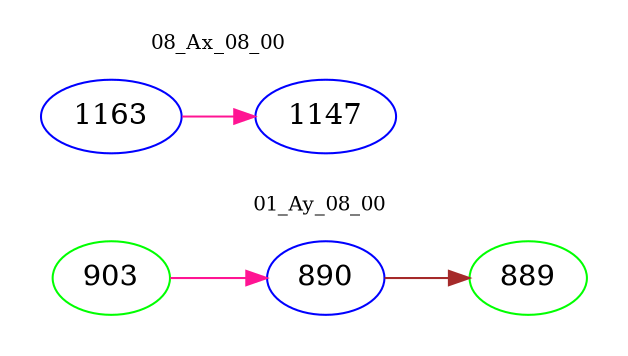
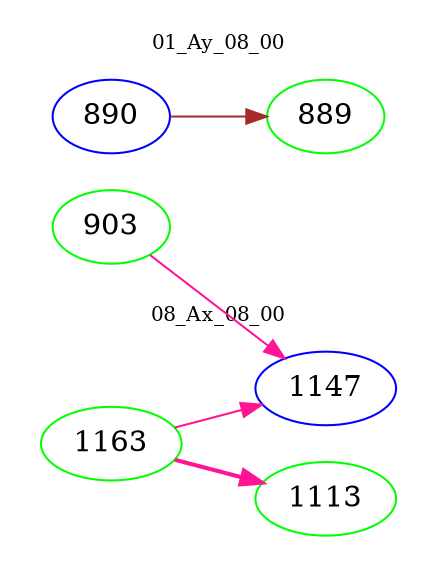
node "1163": color blue -> green
edge "903" -> "890": now "903" -> "1147"
node "1113": added
